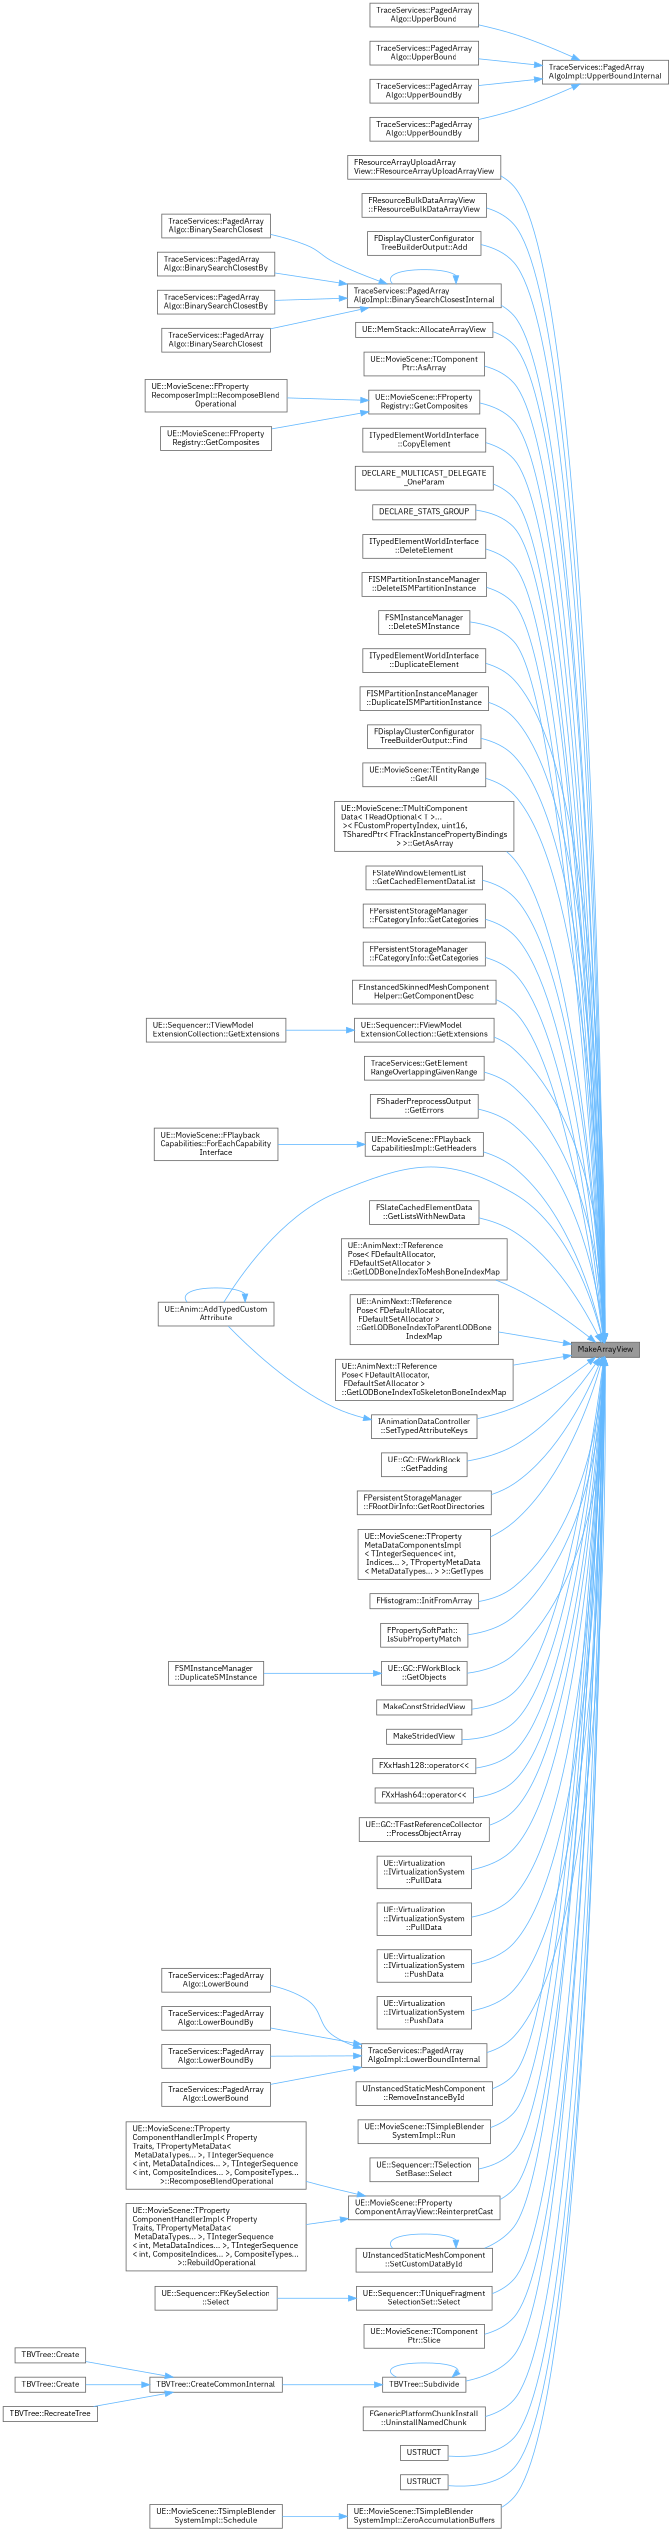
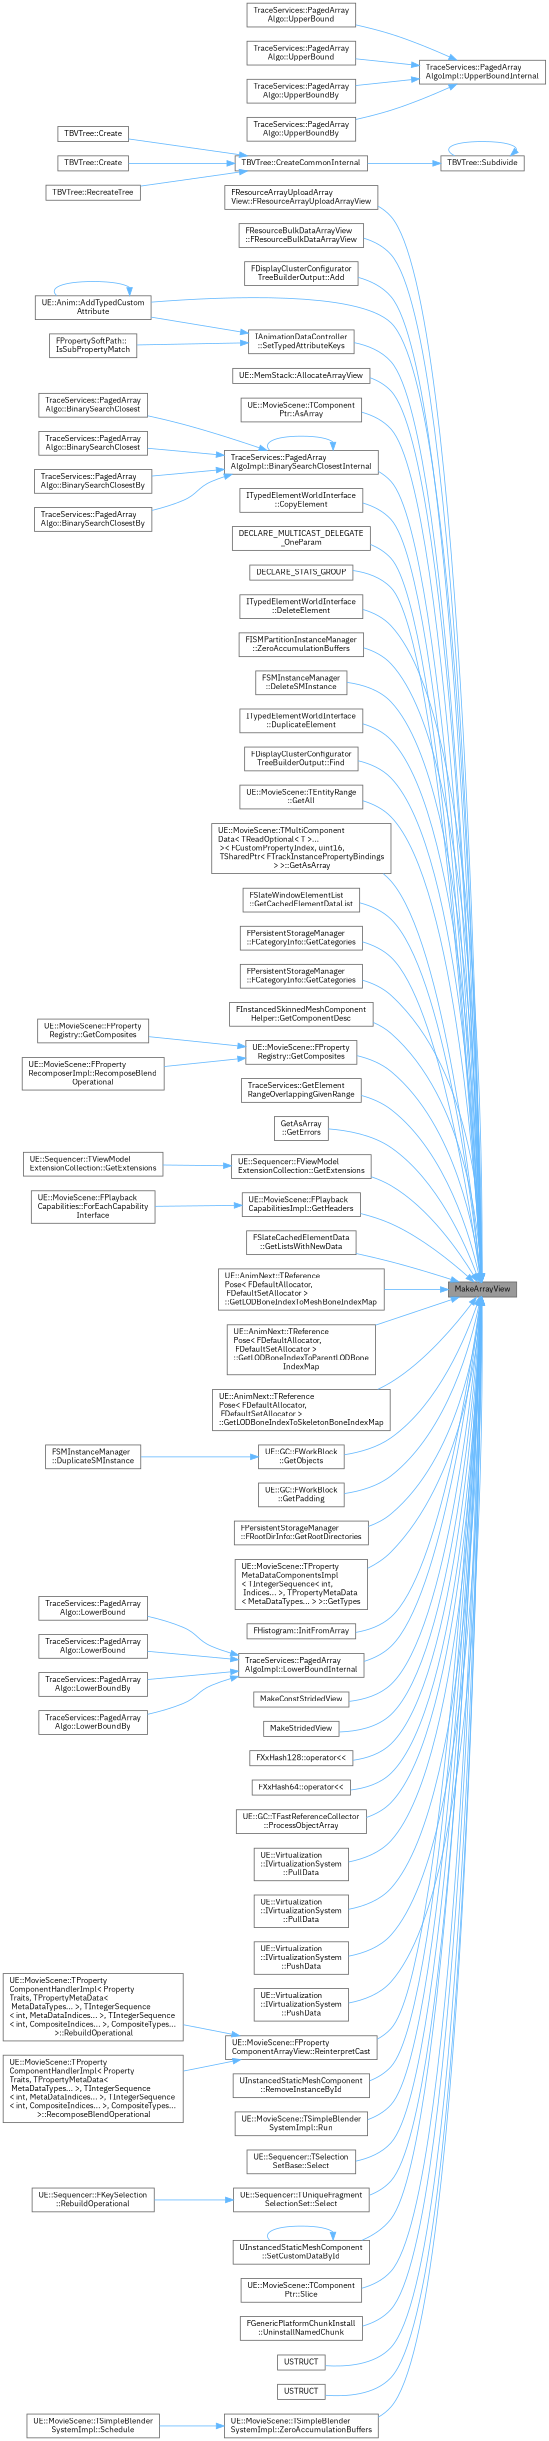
node "FISMPartitionInstanceManager ::DeleteISMPartitionInstance": label "FISMPartitionInstanceManager ::DeleteISMPartitionInstance" -> "FISMPartitionInstanceManager ::ZeroAccumulationBuffers"
node "FISMPartitionInstanceManager ::DuplicateISMPartitionInstance": removed
node "FShaderPreprocessOutput ::GetErrors": label "FShaderPreprocessOutput ::GetErrors" -> "GetAsArray ::GetErrors"
edge "FPropertySoftPath:: IsSubPropertyMatch" -> "MakeArrayView": now "FPropertySoftPath:: IsSubPropertyMatch" -> "IAnimationDataController ::SetTypedAttributeKeys"
edge "TBVTree::Subdivide" -> "MakeArrayView": removed
node "UE::Sequencer::FKeySelection ::Select": label "UE::Sequencer::FKeySelection ::Select" -> "UE::Sequencer::FKeySelection ::RebuildOperational"
